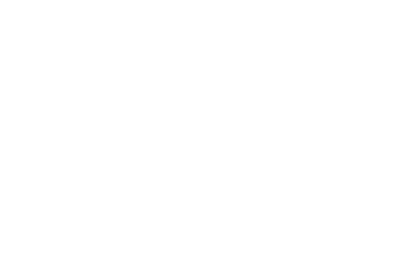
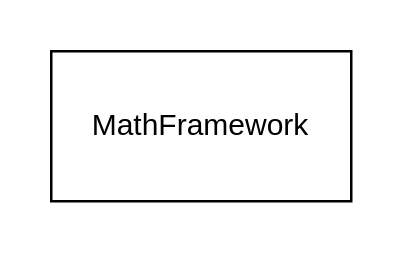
node "MathFramework": added
